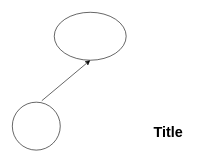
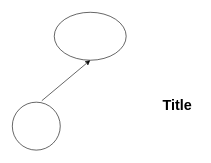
node "Title": moved (168, 132) -> (177, 105)
